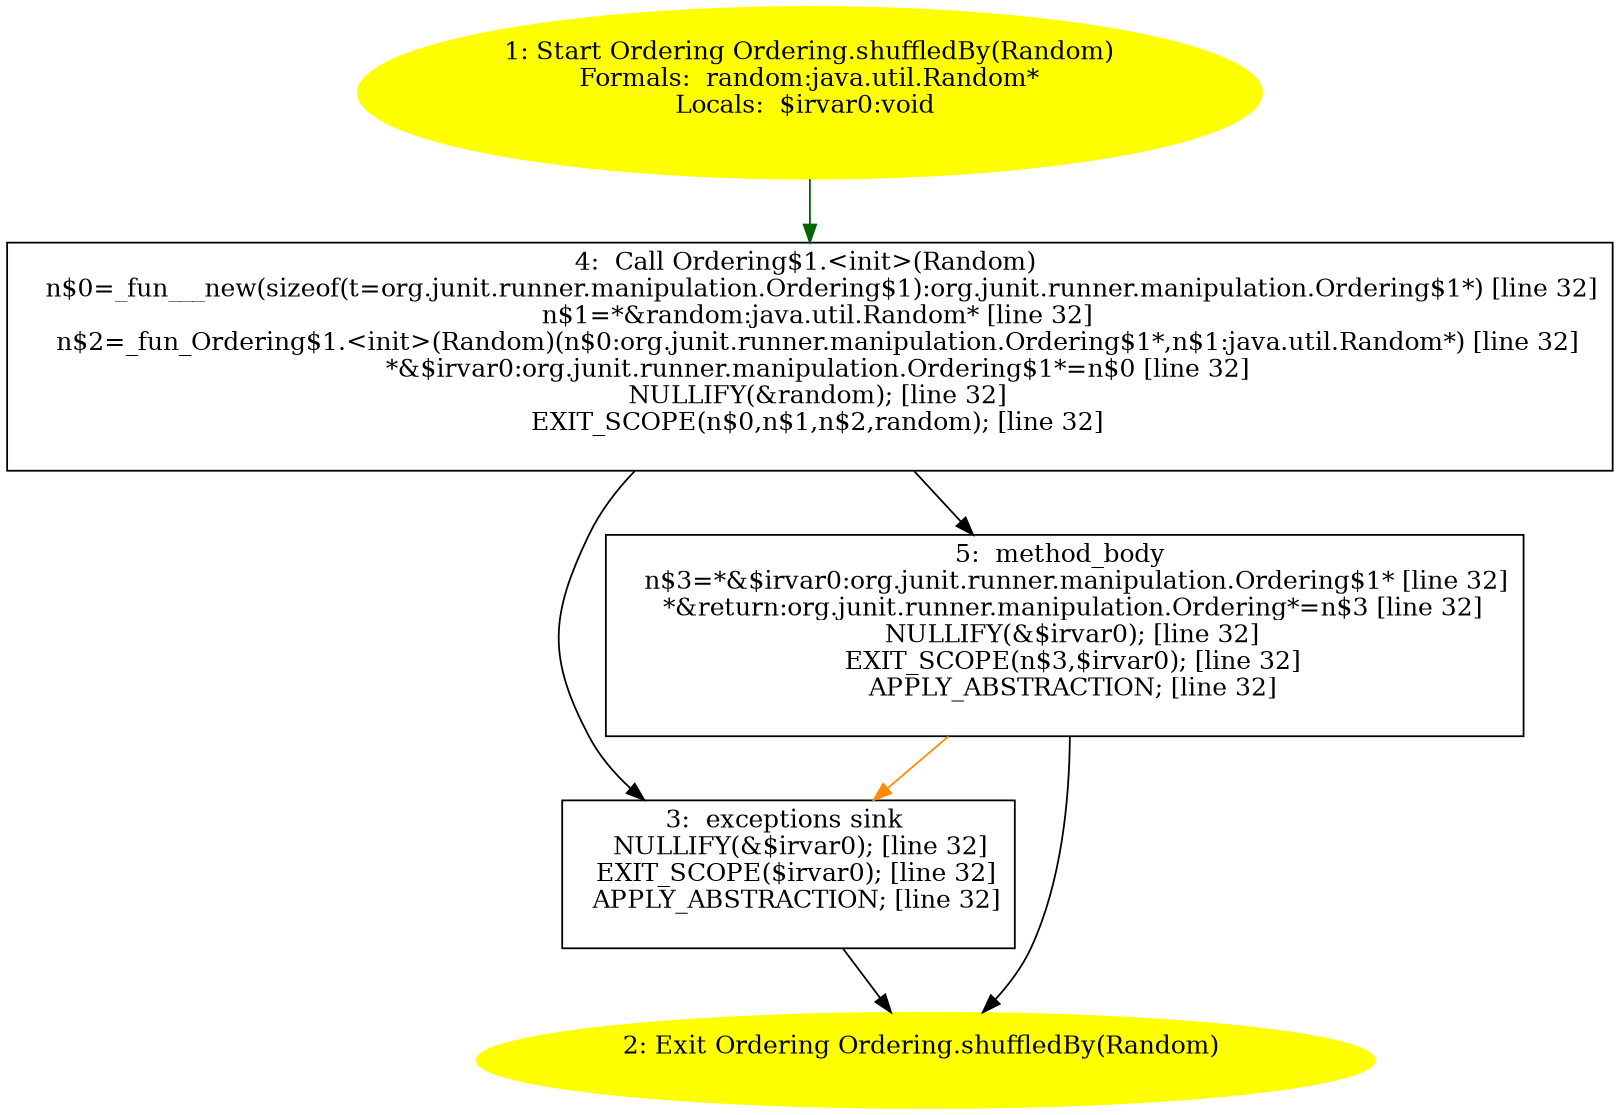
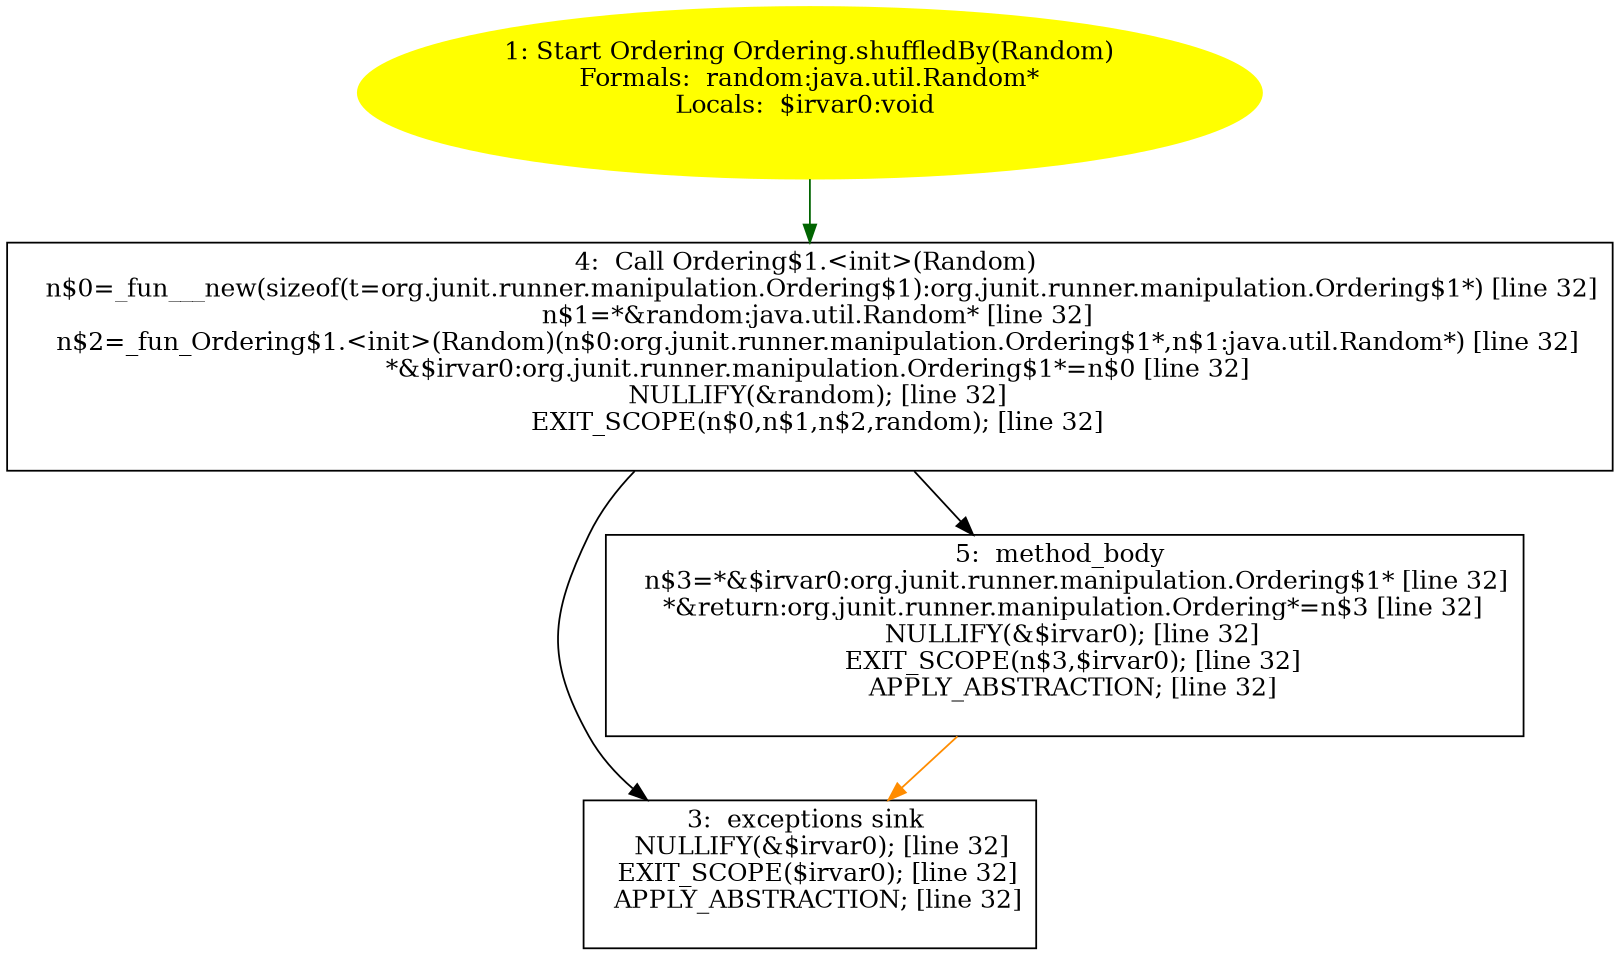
node "2: Exit Ordering Ordering.shuffledBy(Random)": removed
